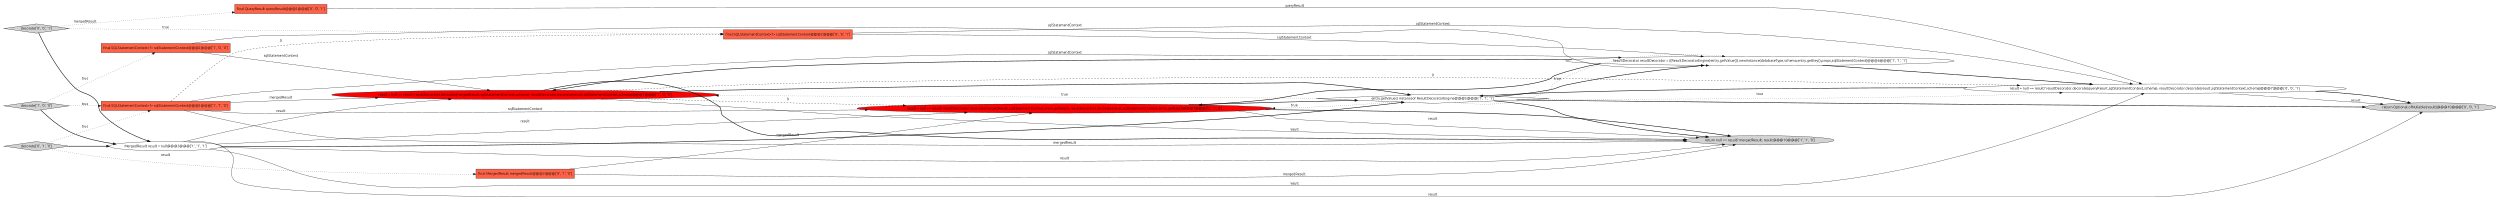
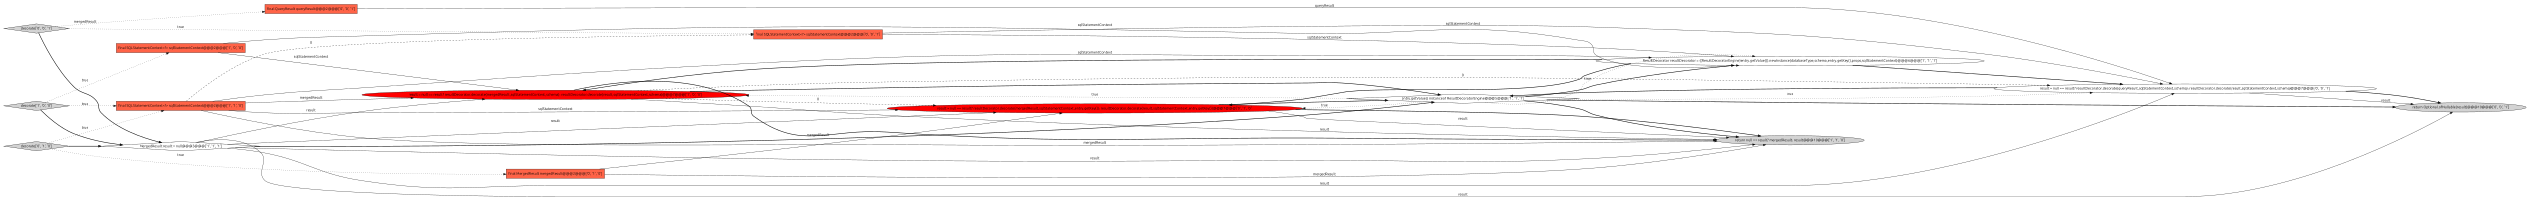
node "MergedResult result = null@@@3@@@['1', '1', '1']": shape ellipse -> diamond
edge "decorate['0', '1', '0']" -> "final MergedResult mergedResult@@@2@@@['0', '1', '0']": label "result" -> "true"
